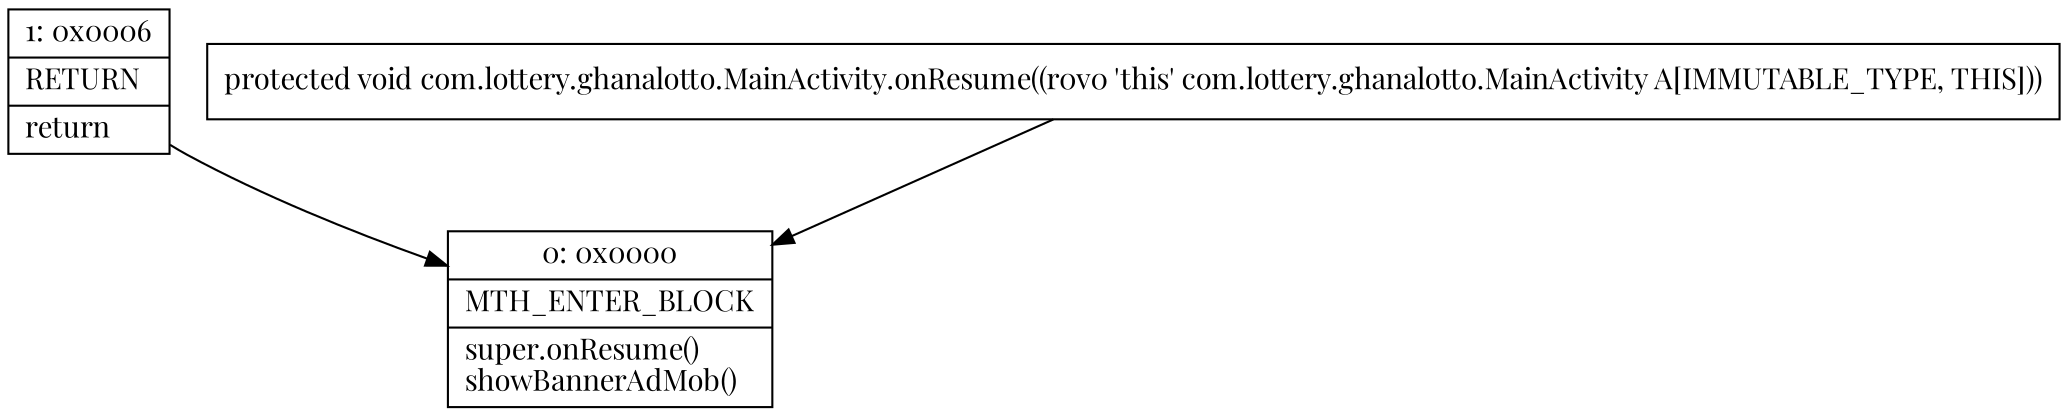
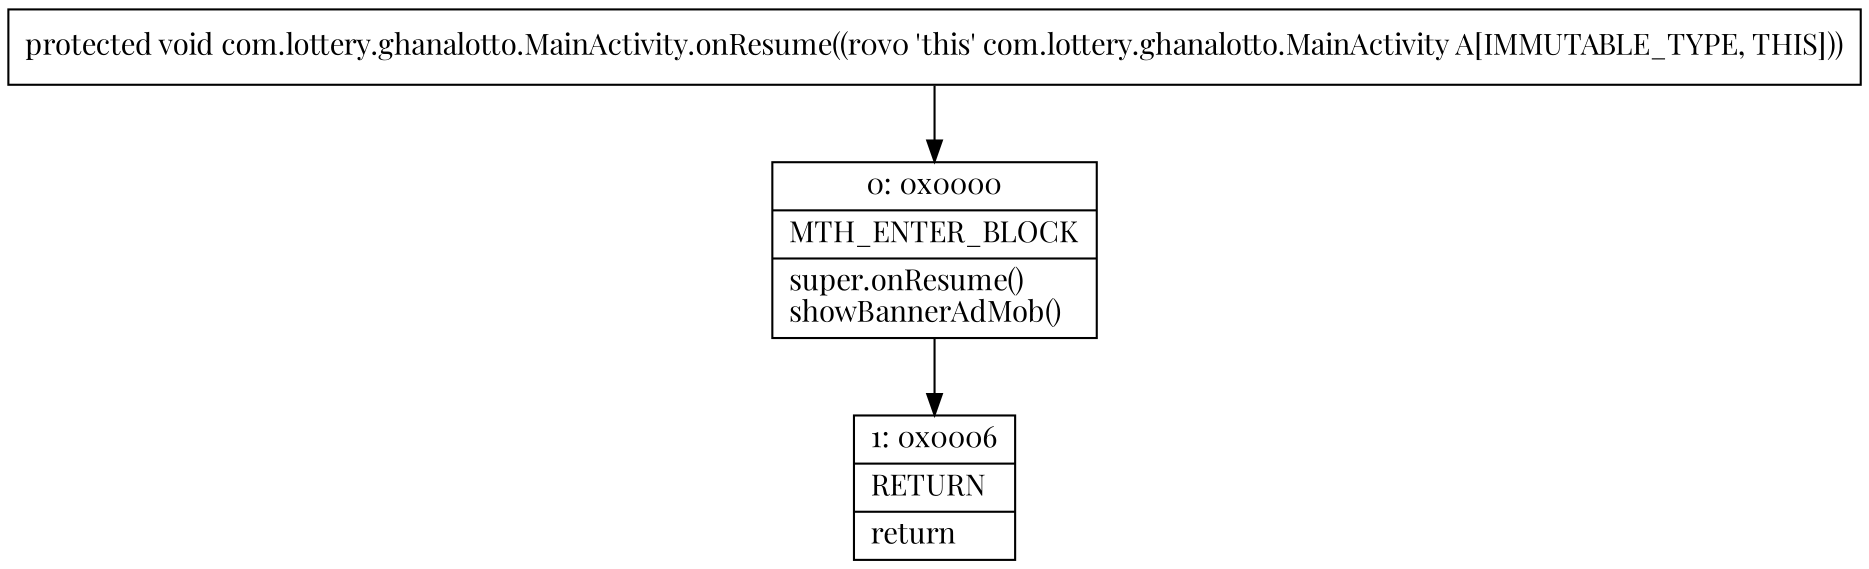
edge "1: 0x0006" -> "0: 0x0000": reversed
